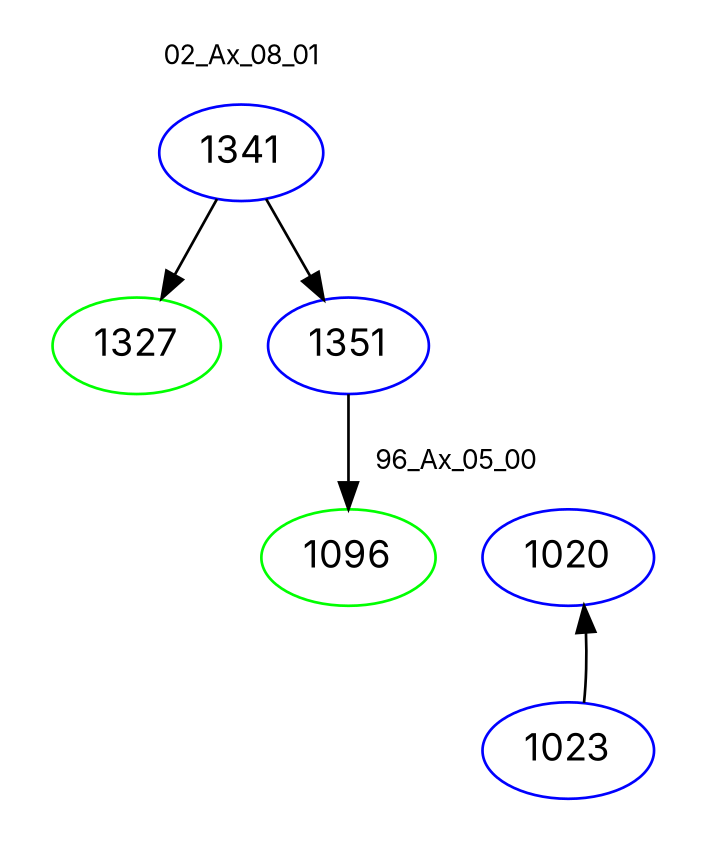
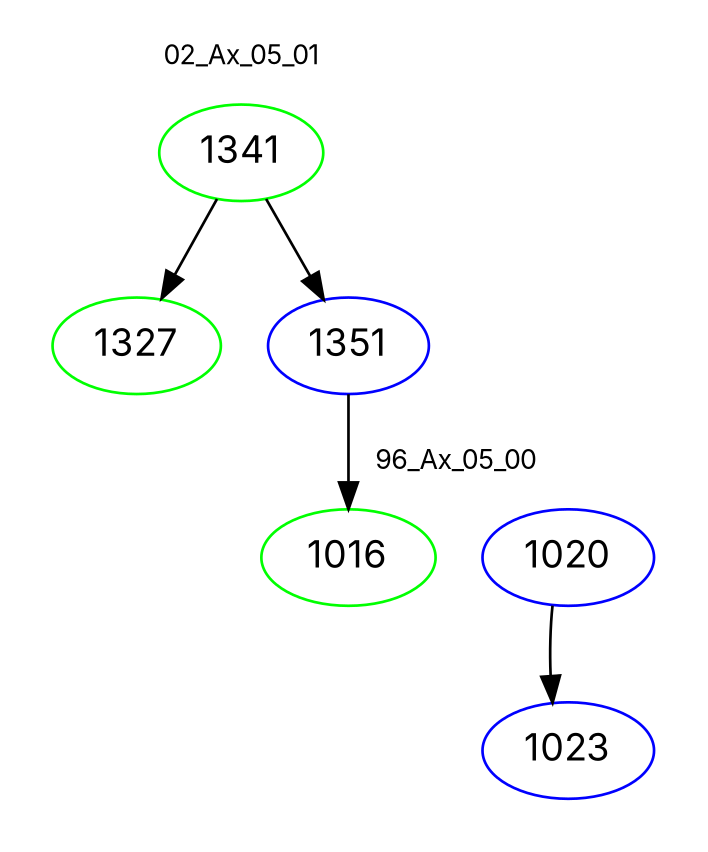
cluster "02_Ax_08_01": label "02_Ax_08_01" -> "02_Ax_05_01"
node "1341": color blue -> green
node "1096": label "1096" -> "1016"
edge "1023" -> "1020": reversed
